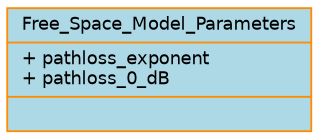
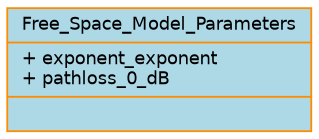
node "Free_Space_Model_Parameters": text "+ pathloss_exponent" -> "+ exponent_exponent"
